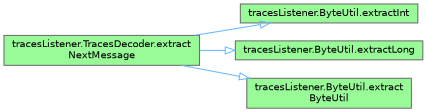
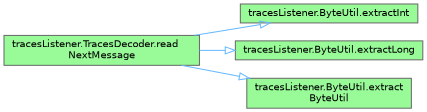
node "tracesListener.TracesDecoder.extract NextMessage": label "tracesListener.TracesDecoder.extract NextMessage" -> "tracesListener.TracesDecoder.read NextMessage"
